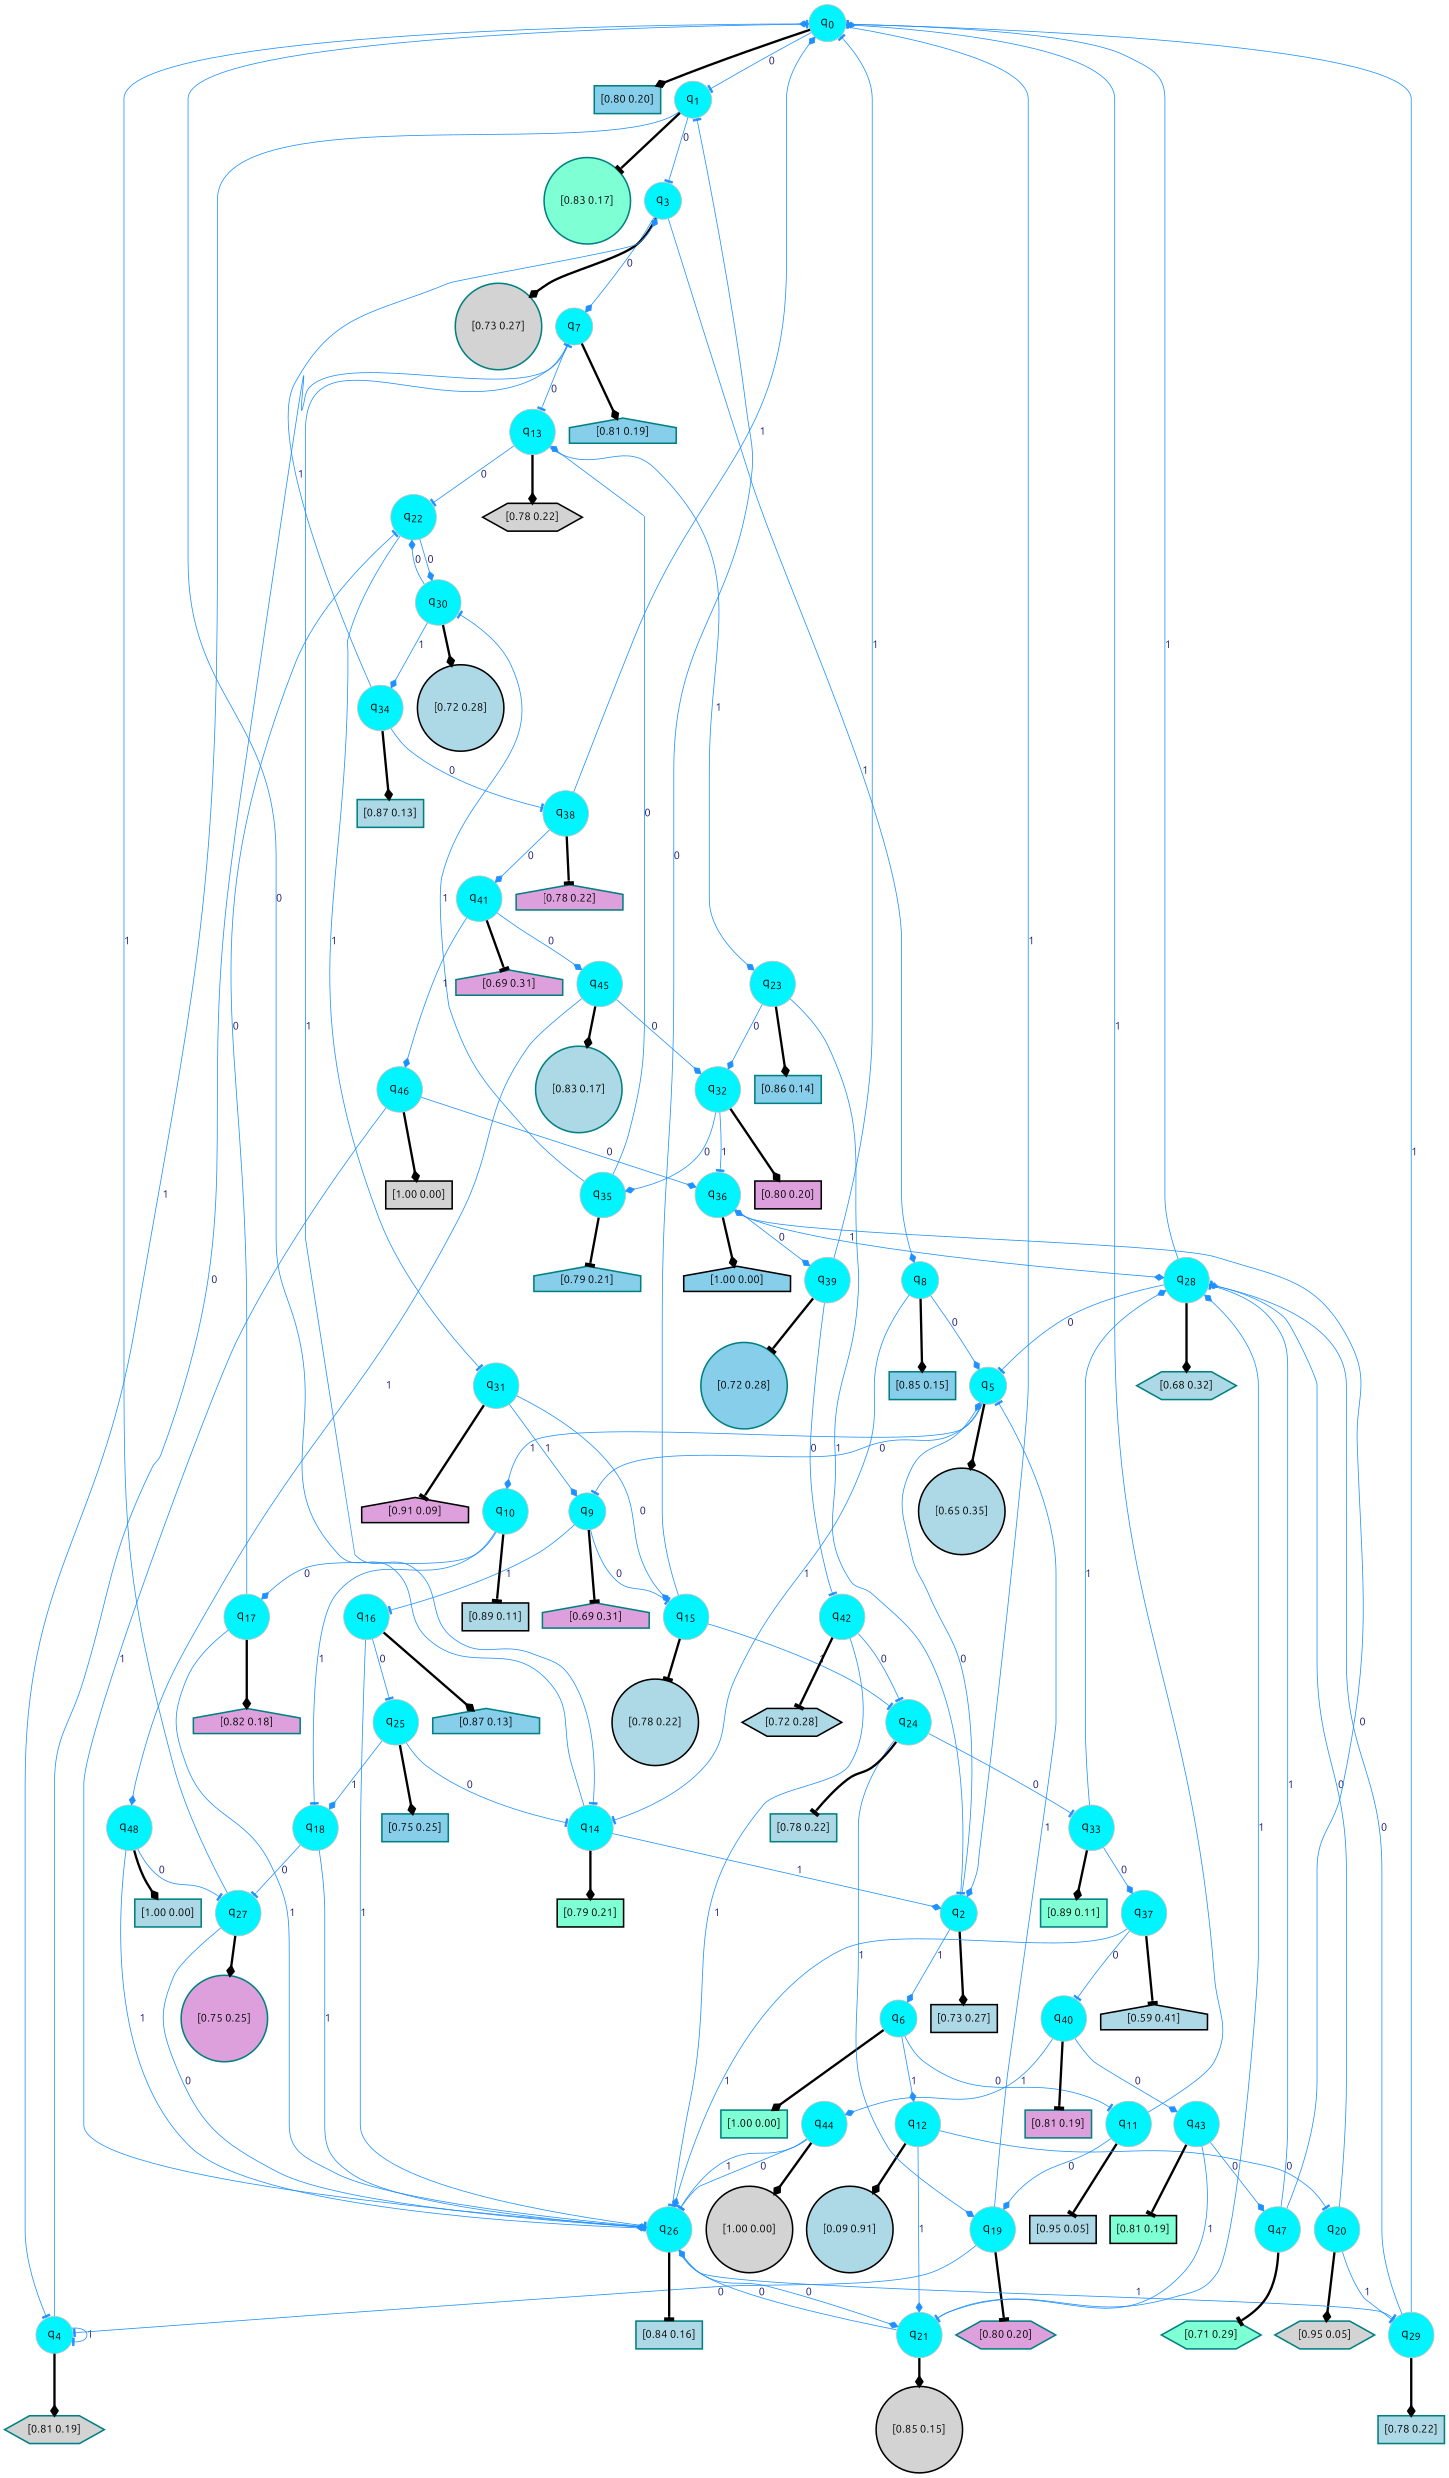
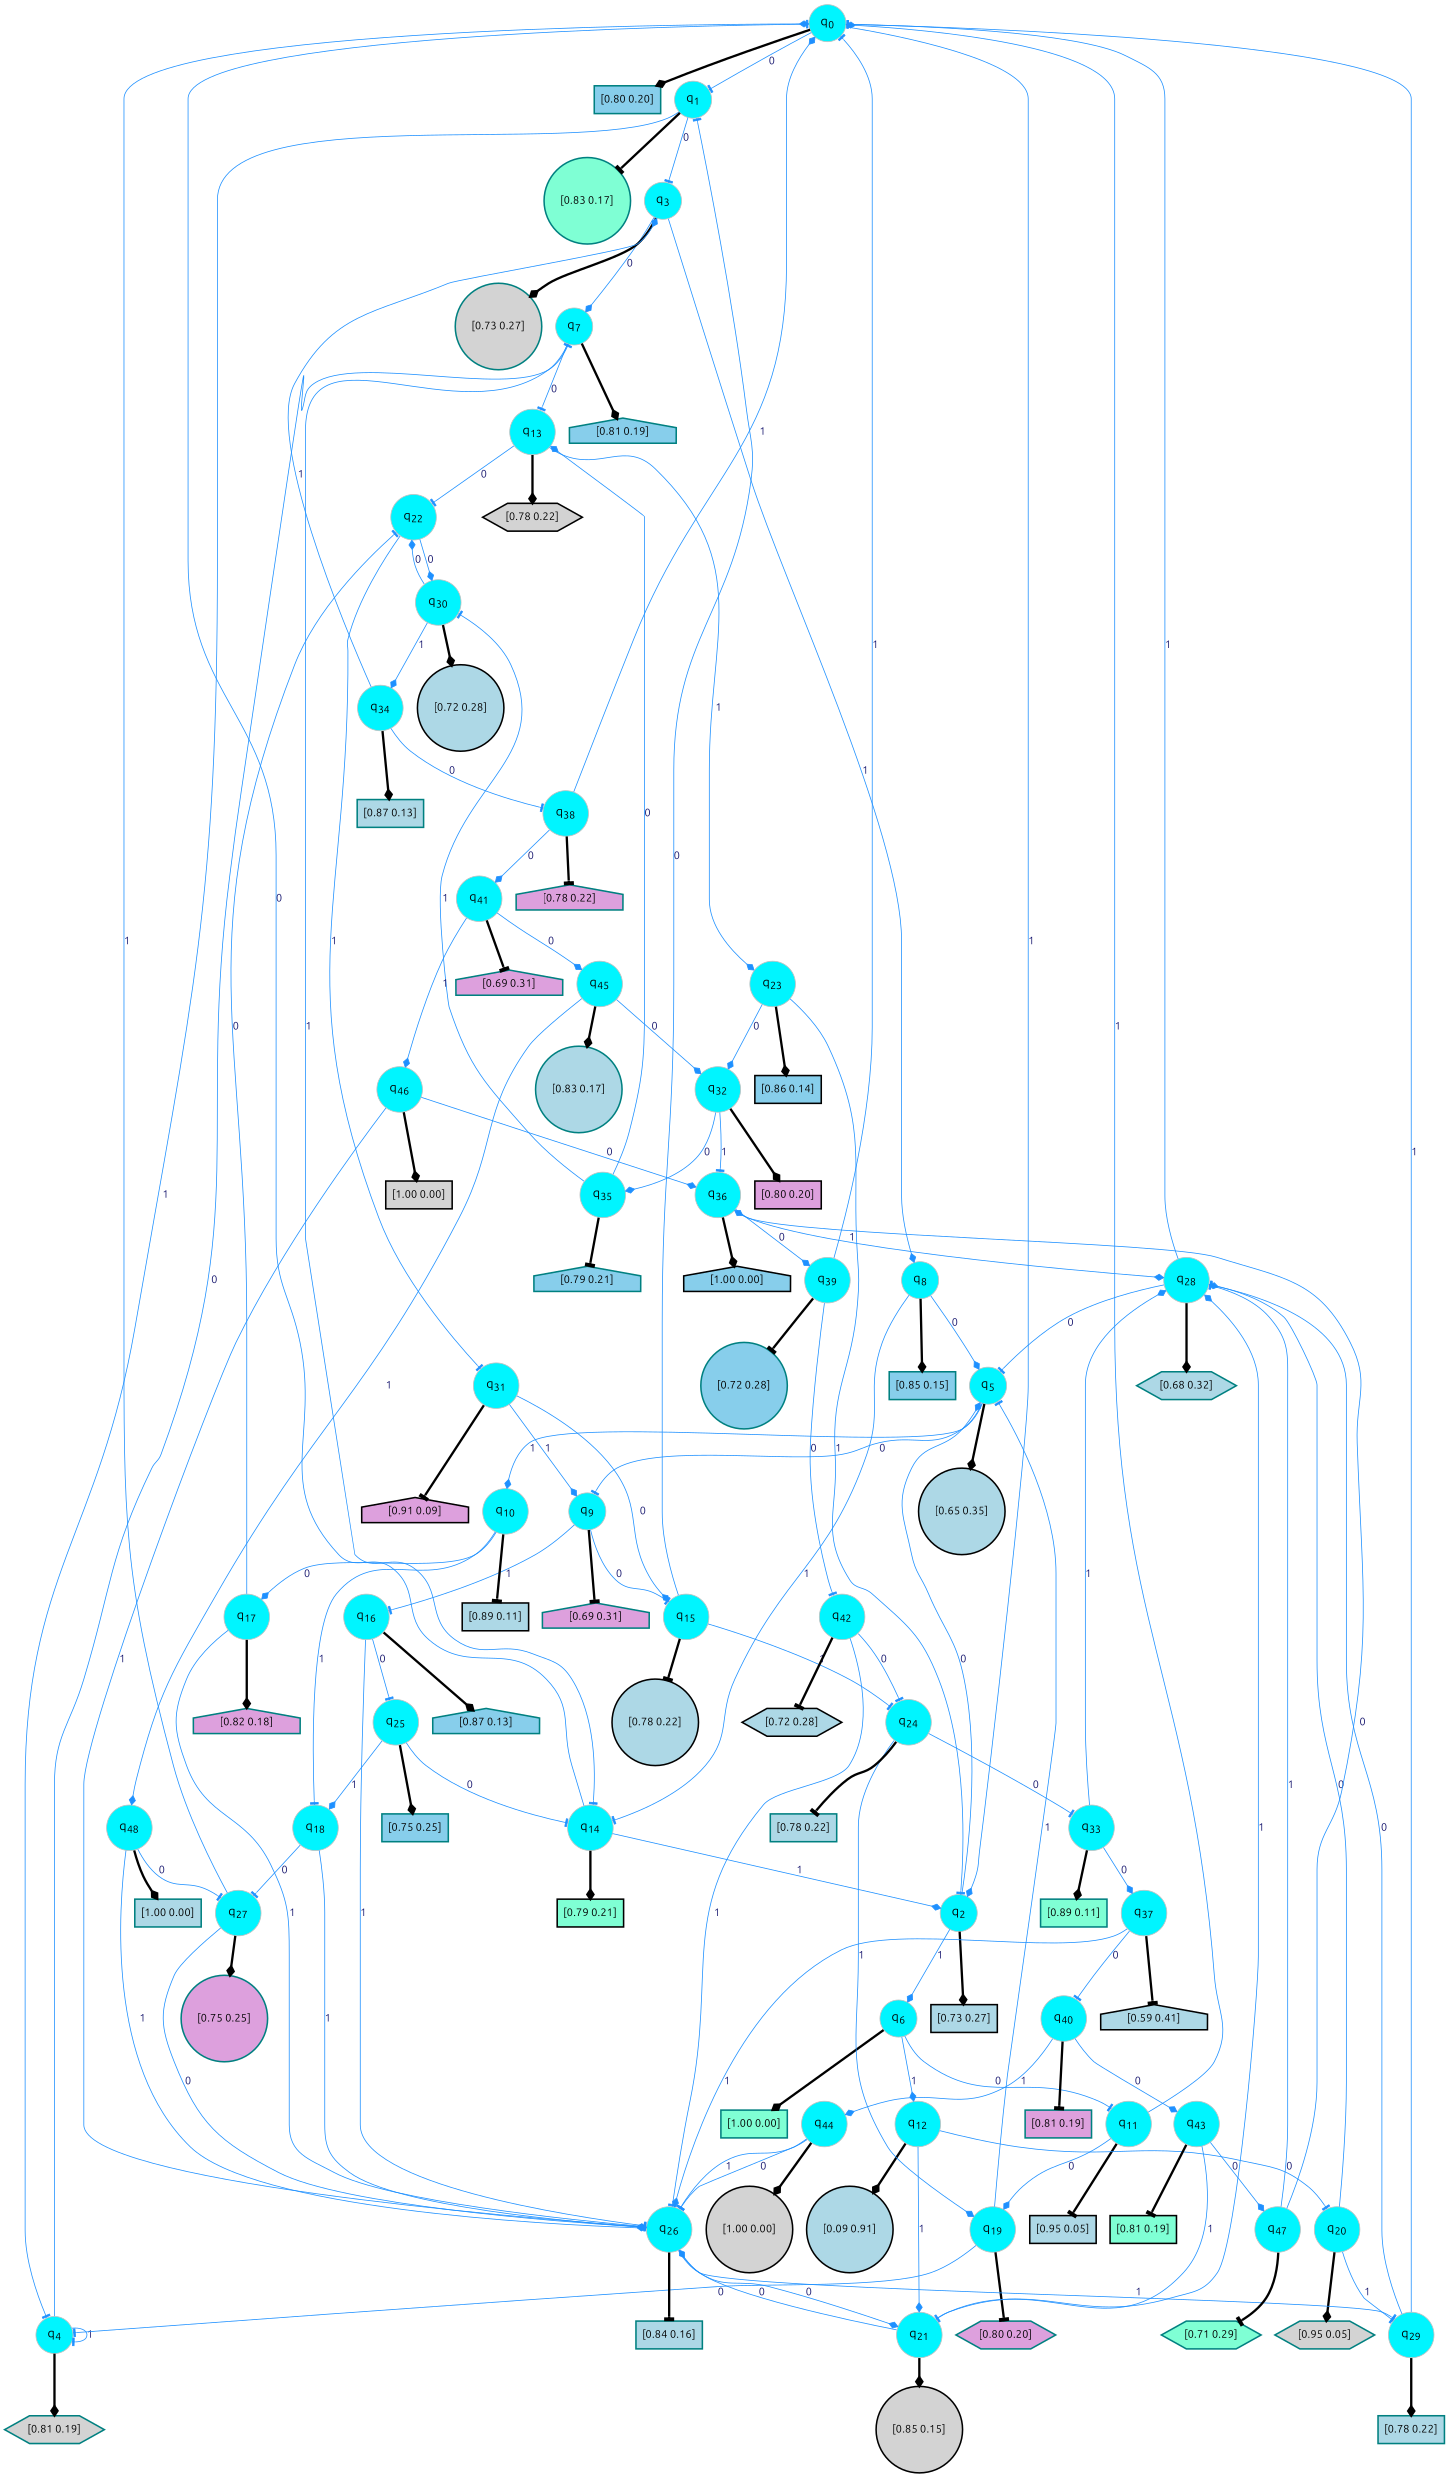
node "[0.86 0.14]": color teal -> black
